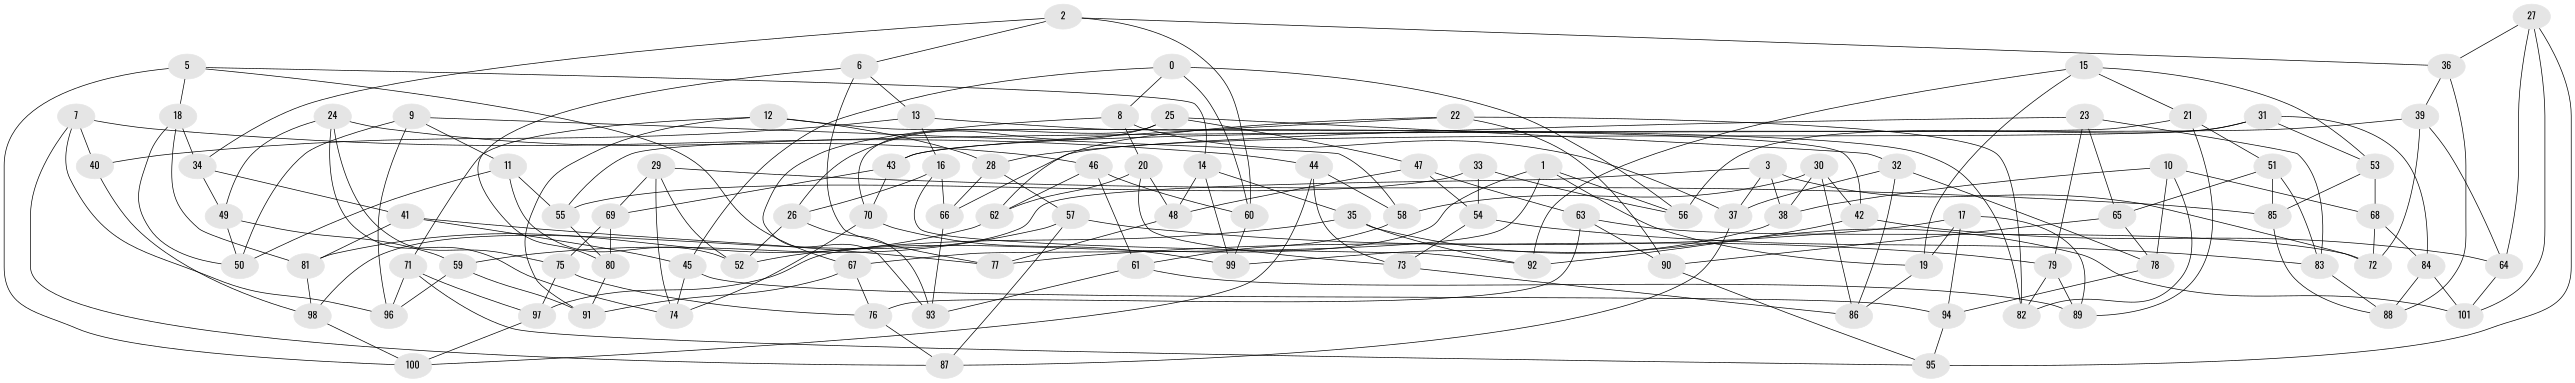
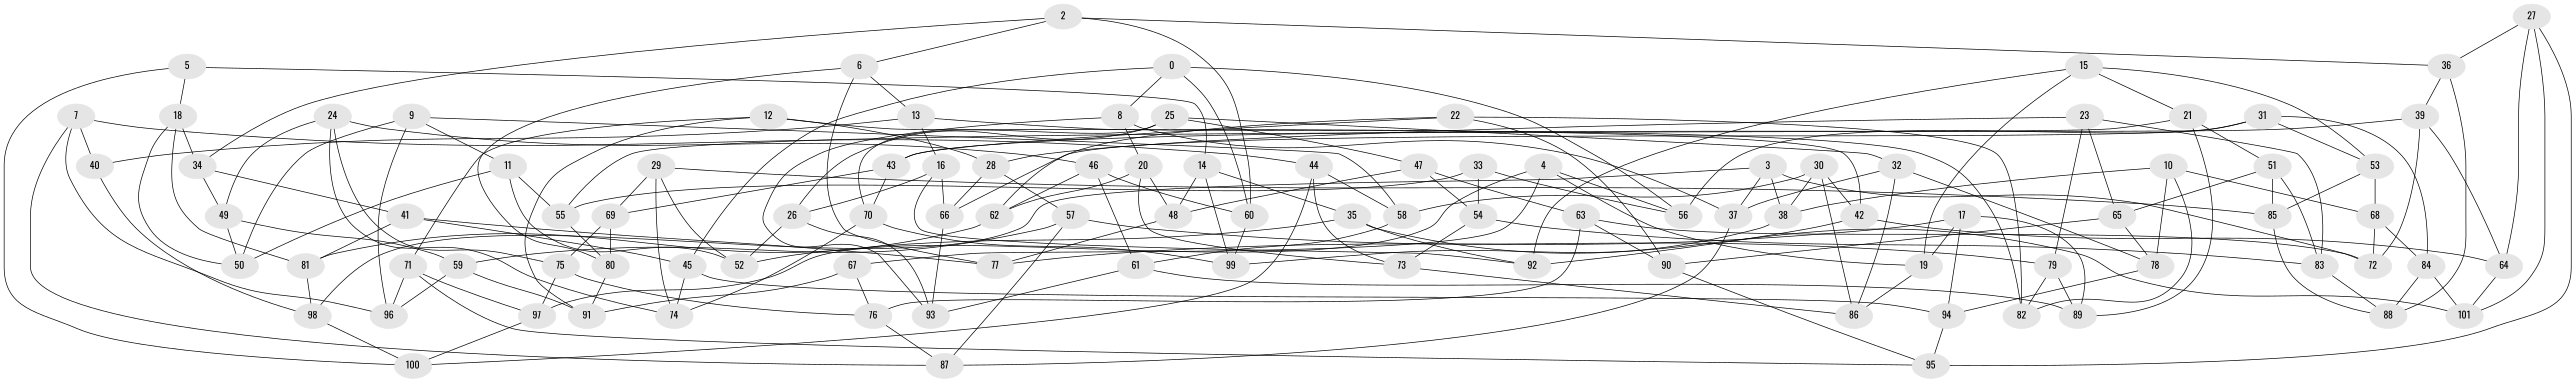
edge "5" -- "67": removed
node "1": label "1" -> "4"
